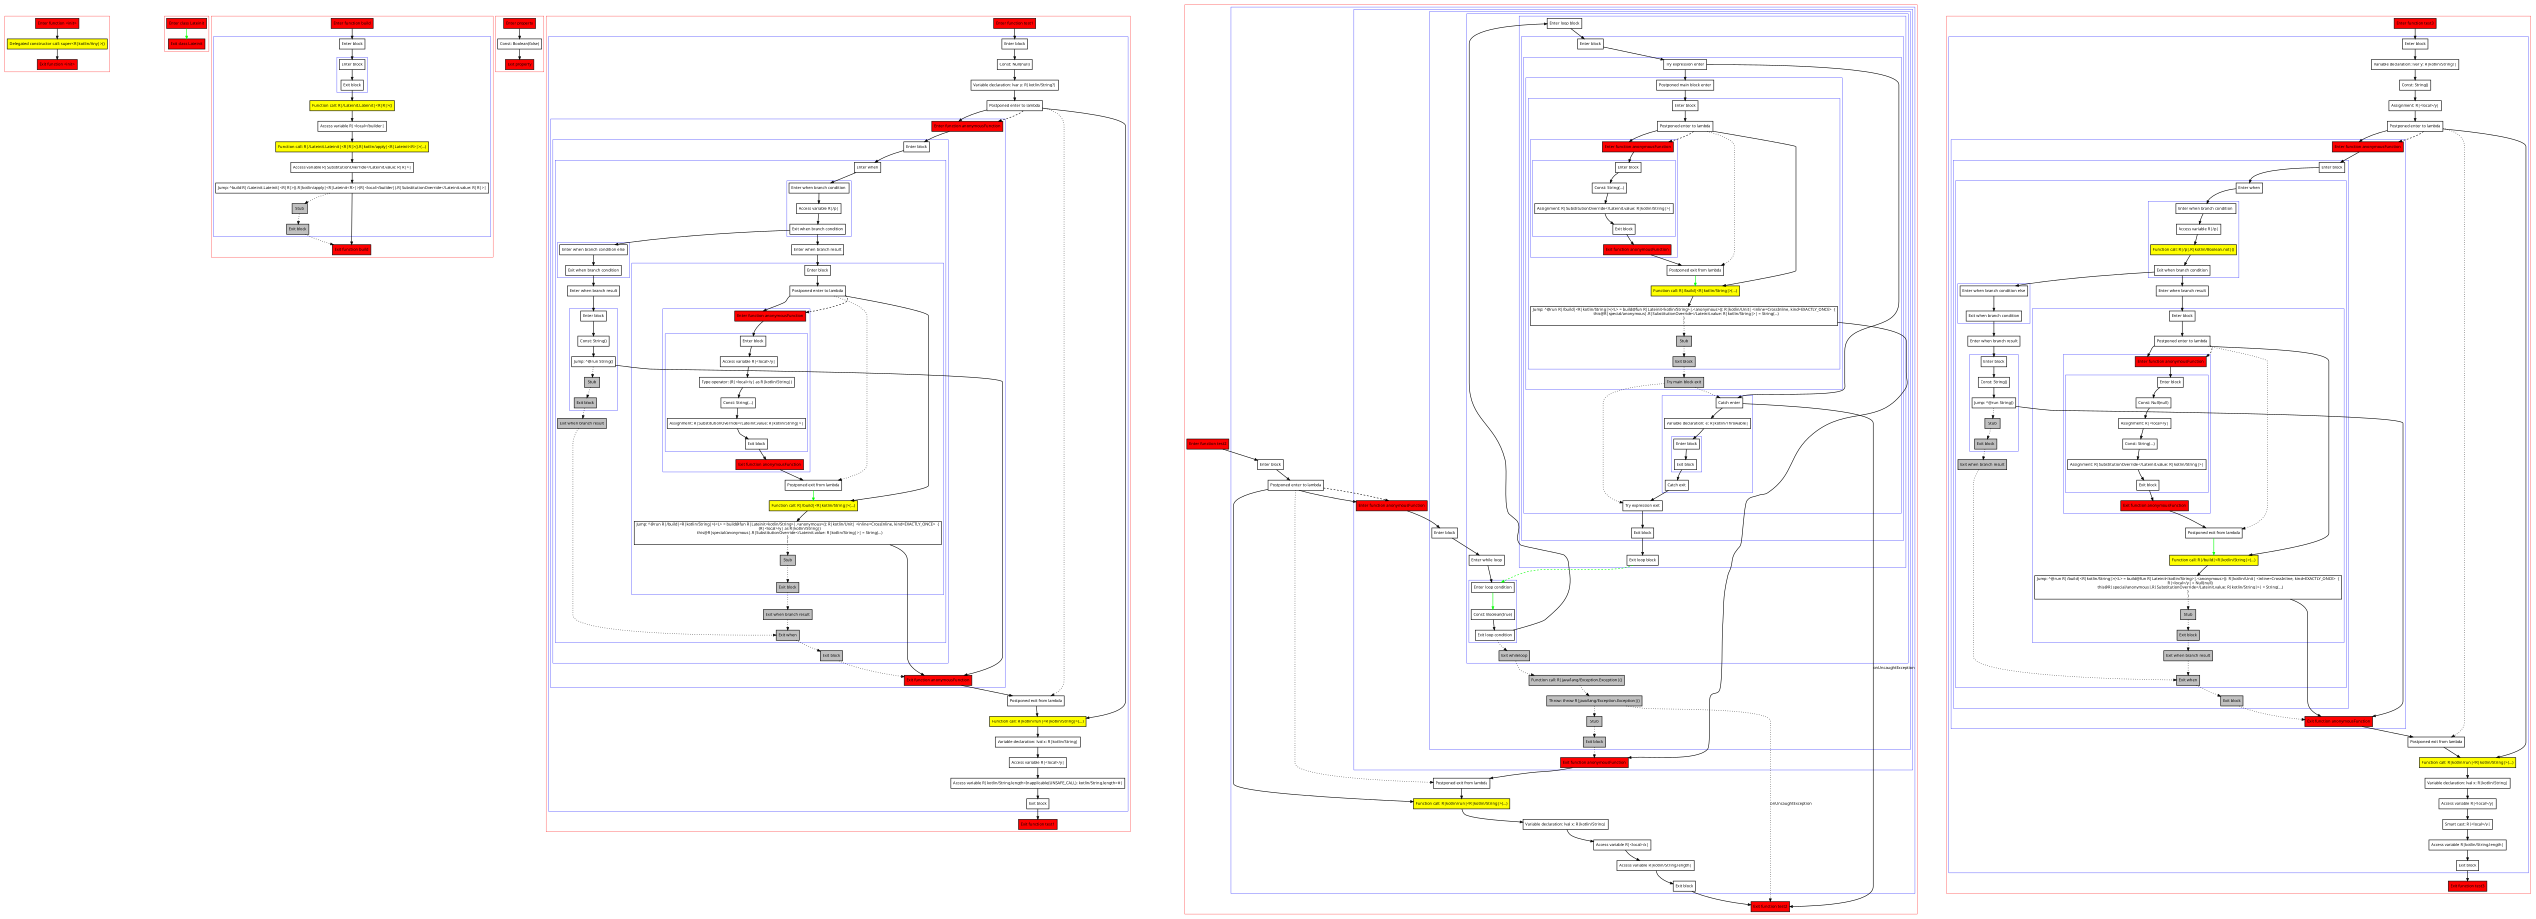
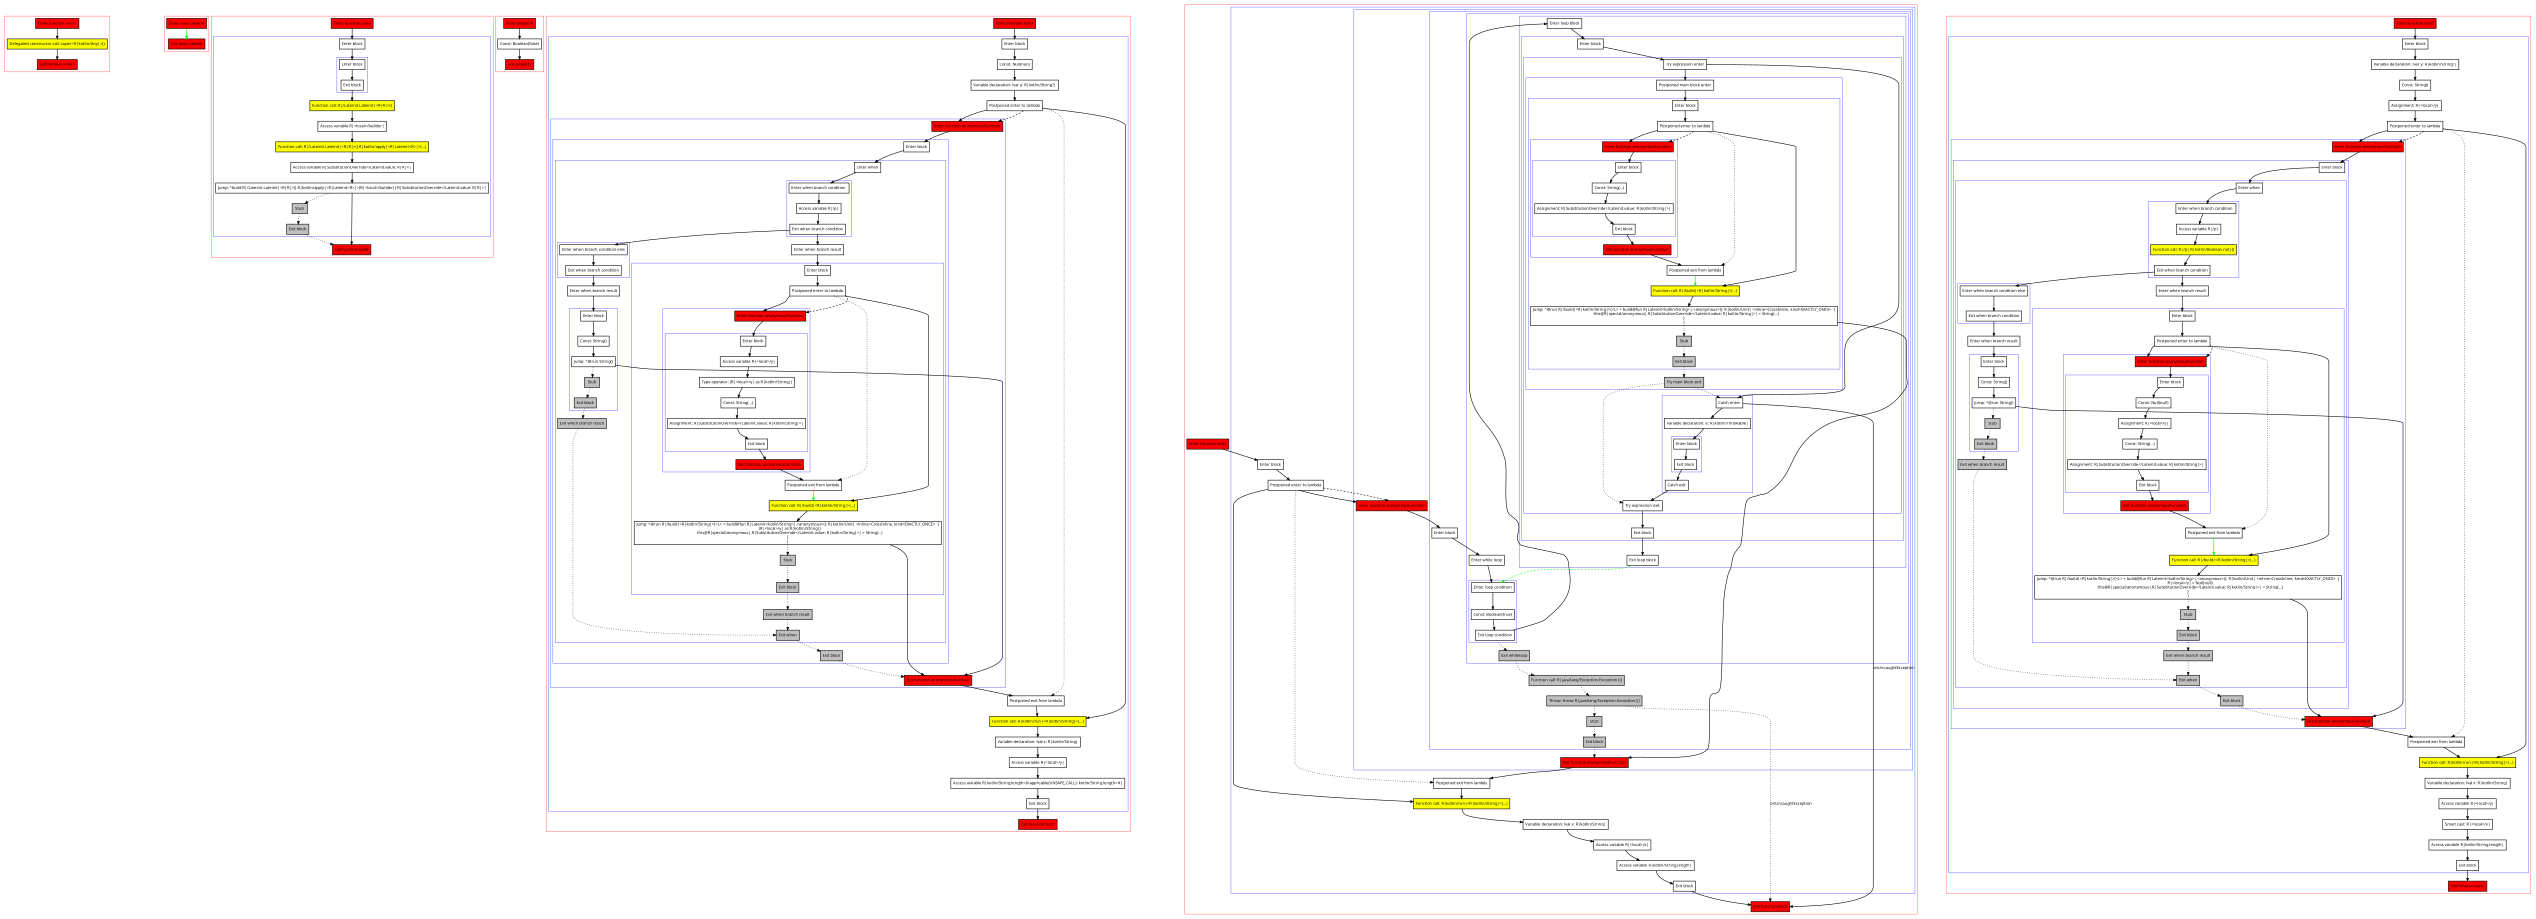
edge "Enter loop condition" -> "Const: Boolean(true)": color green -> black
